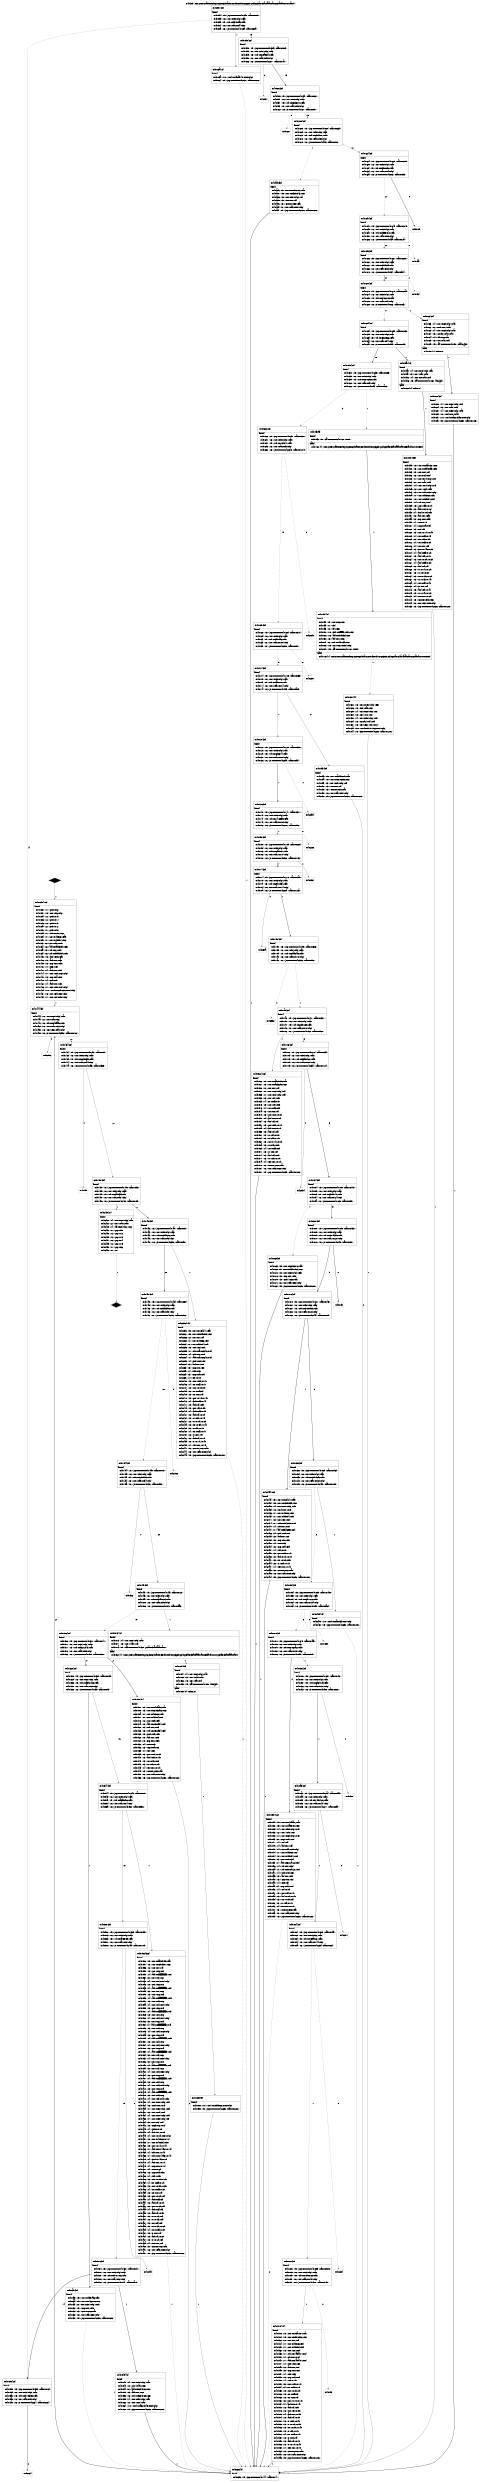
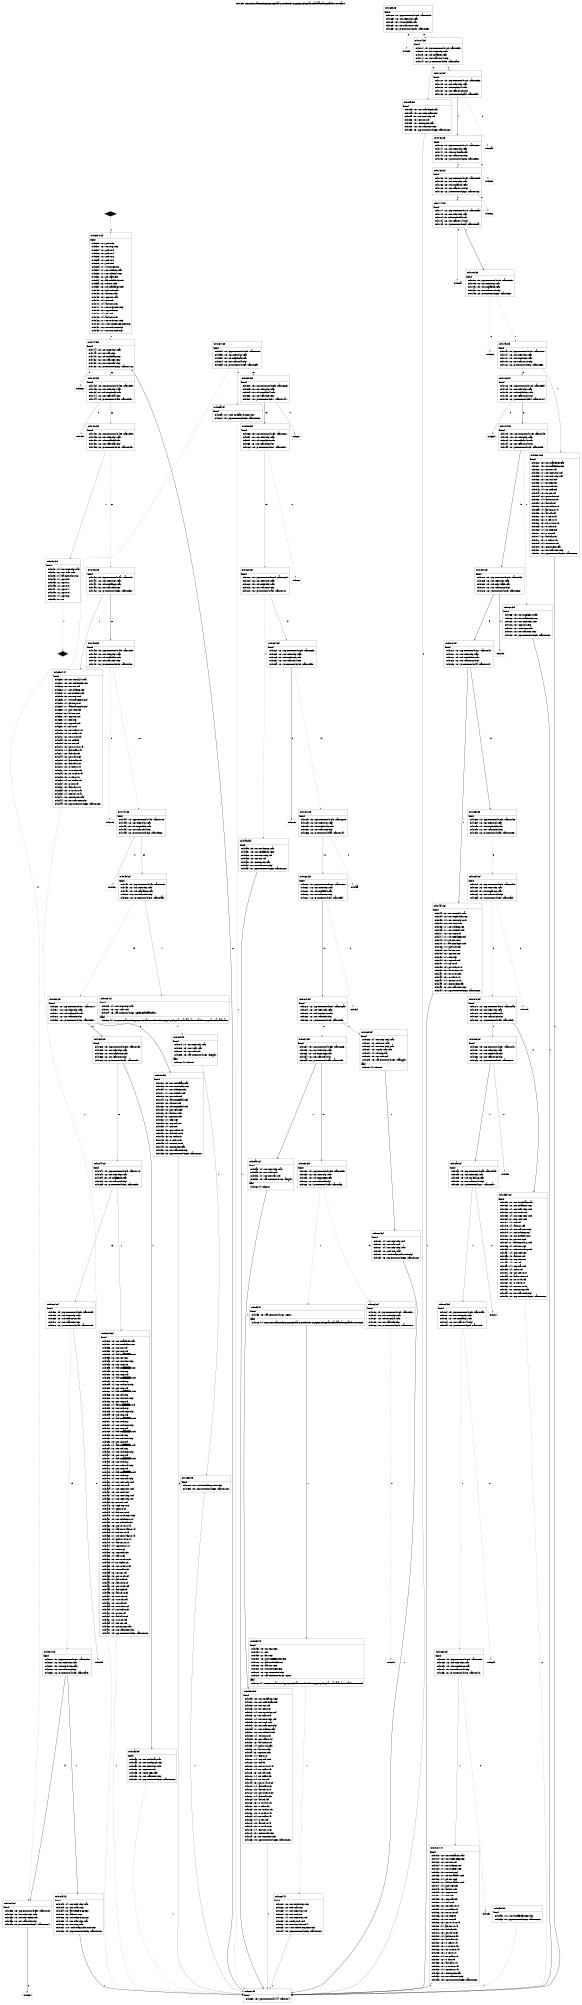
edge "0x4016cc [28]" -> "0x4016e8 [28]": removed, label "9"
edge "0x401480 [28]" -> "0x40149c [28]": style bold -> dashed
edge "0x401838 [28]" -> "0x4024b9 [15]": removed, label "1"
